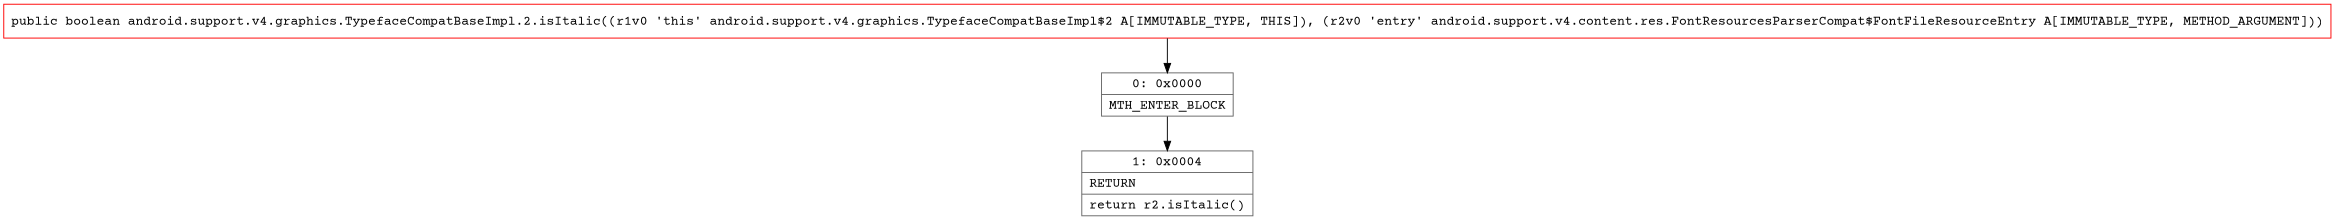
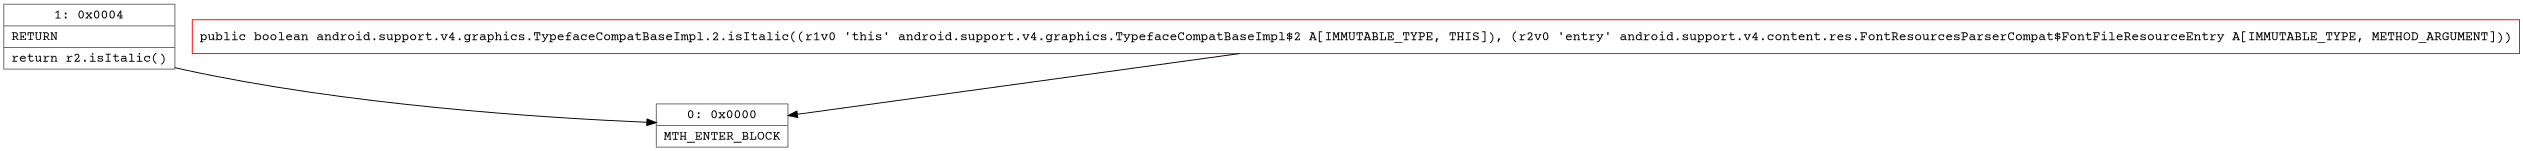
edge "0: 0x0000" -> "1: 0x0004": reversed
